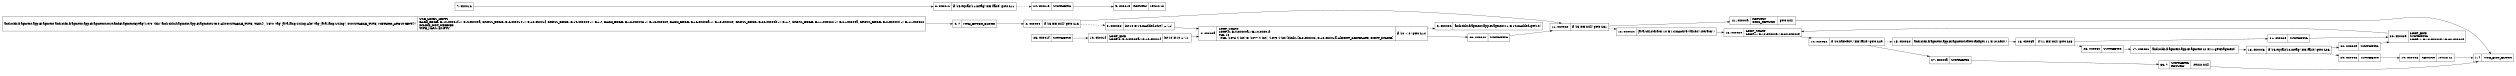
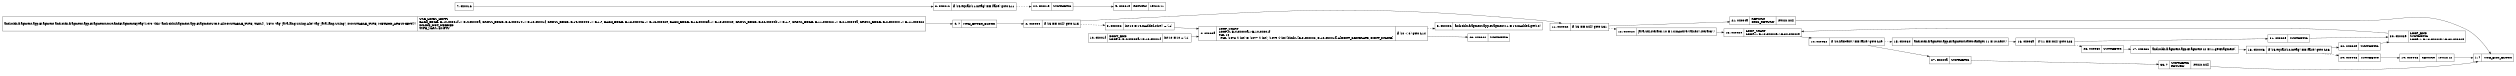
node "9: 0x001e": text "return r8" -> "return r1"
node "21: 0x004a": text "goto null" -> "return null"
edge "23: 0x0022" -> "11: 0x0022": removed
node "10: 0x001f": text "LOOP_END" -> "DONT_END"
node "25: 0x001f": removed
